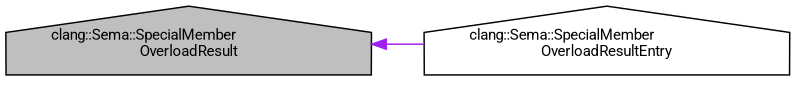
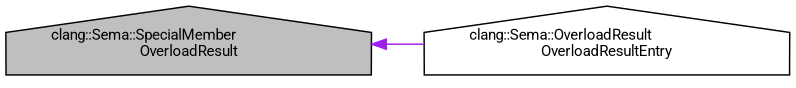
node "clang::Sema::SpecialMember OverloadResultEntry": label "clang::Sema::SpecialMember OverloadResultEntry" -> "clang::Sema::OverloadResult OverloadResultEntry"
